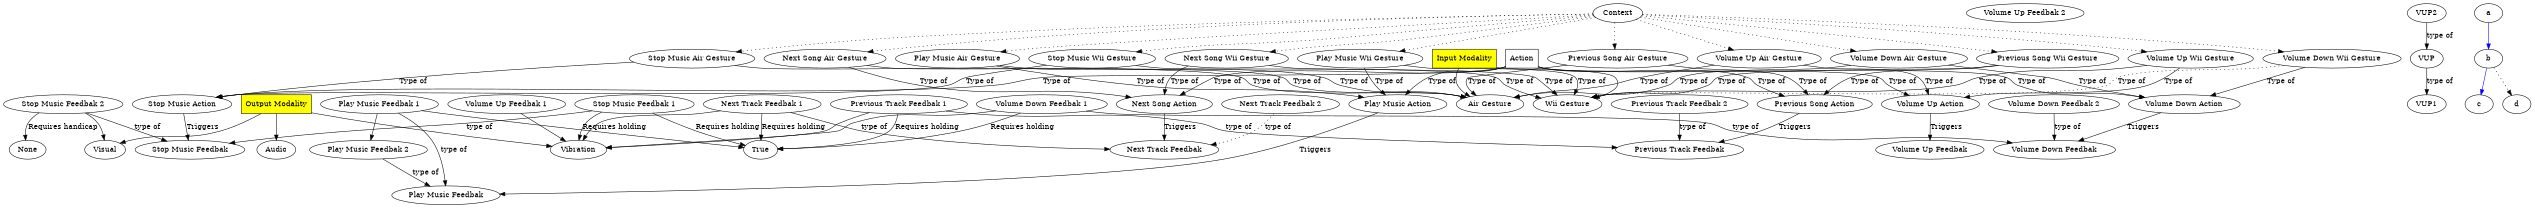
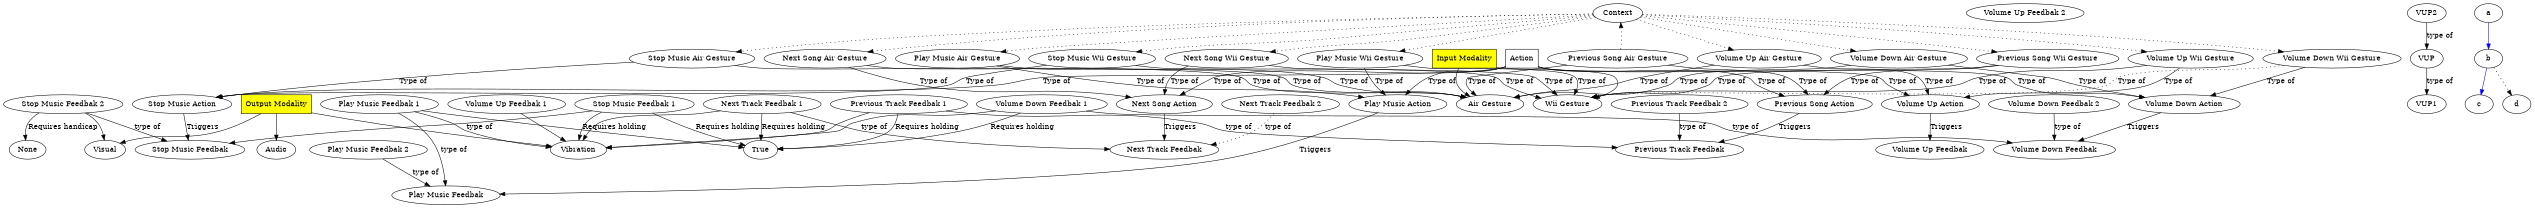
edge "Context" -> "Previous Song Air Gesture": reversed
edge "Play Music Feedbak 1" -> "Play Music Feedbak 2": now "Play Music Feedbak 1" -> "Vibration"
